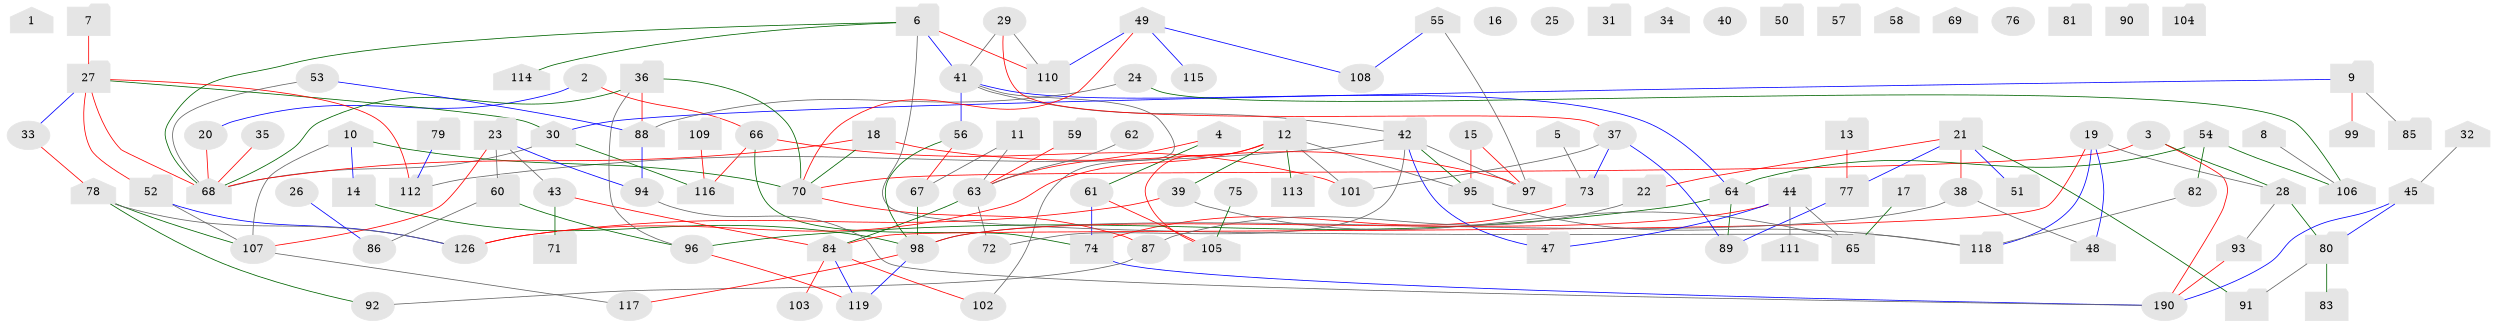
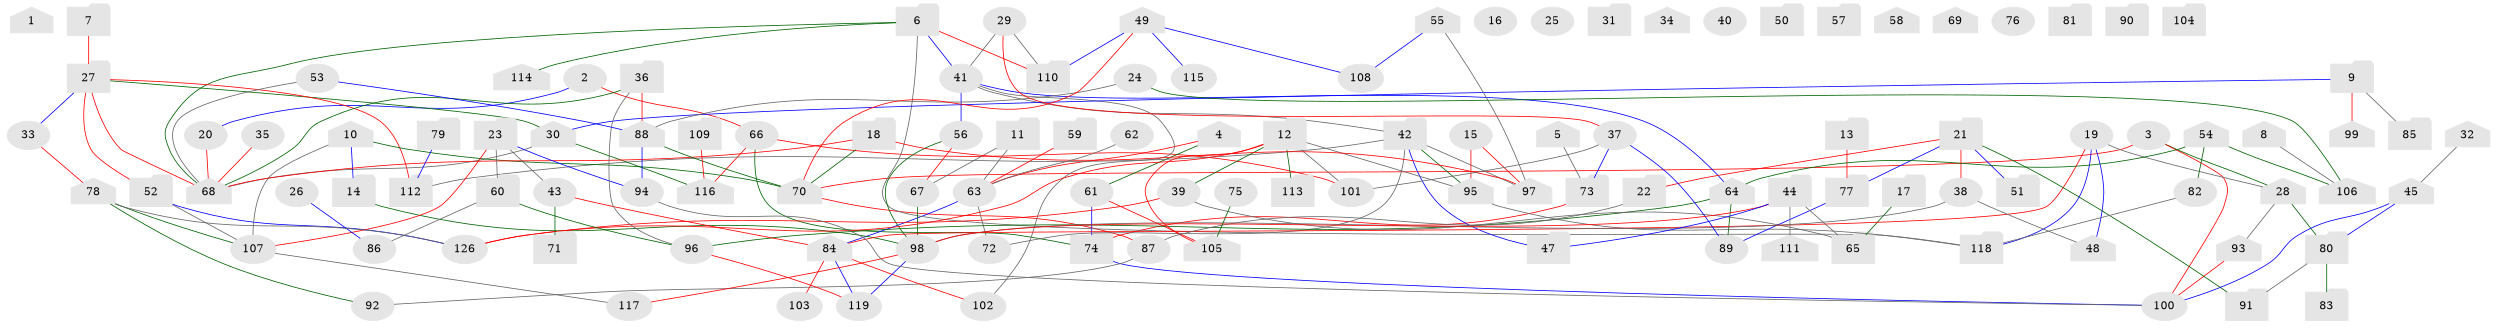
edge "36" -- "70": now "88" -- "70"
edge "63" -- "84": color darkgreen -> blue
node "190": label "190" -> "100"
